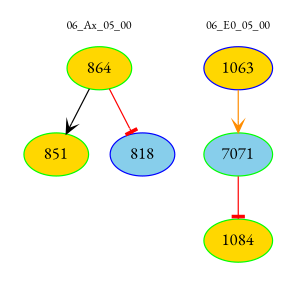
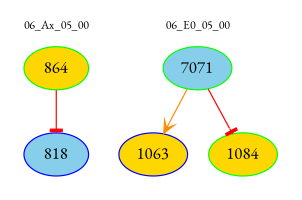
edge "1063" -> "7071": reversed
node "851": removed
